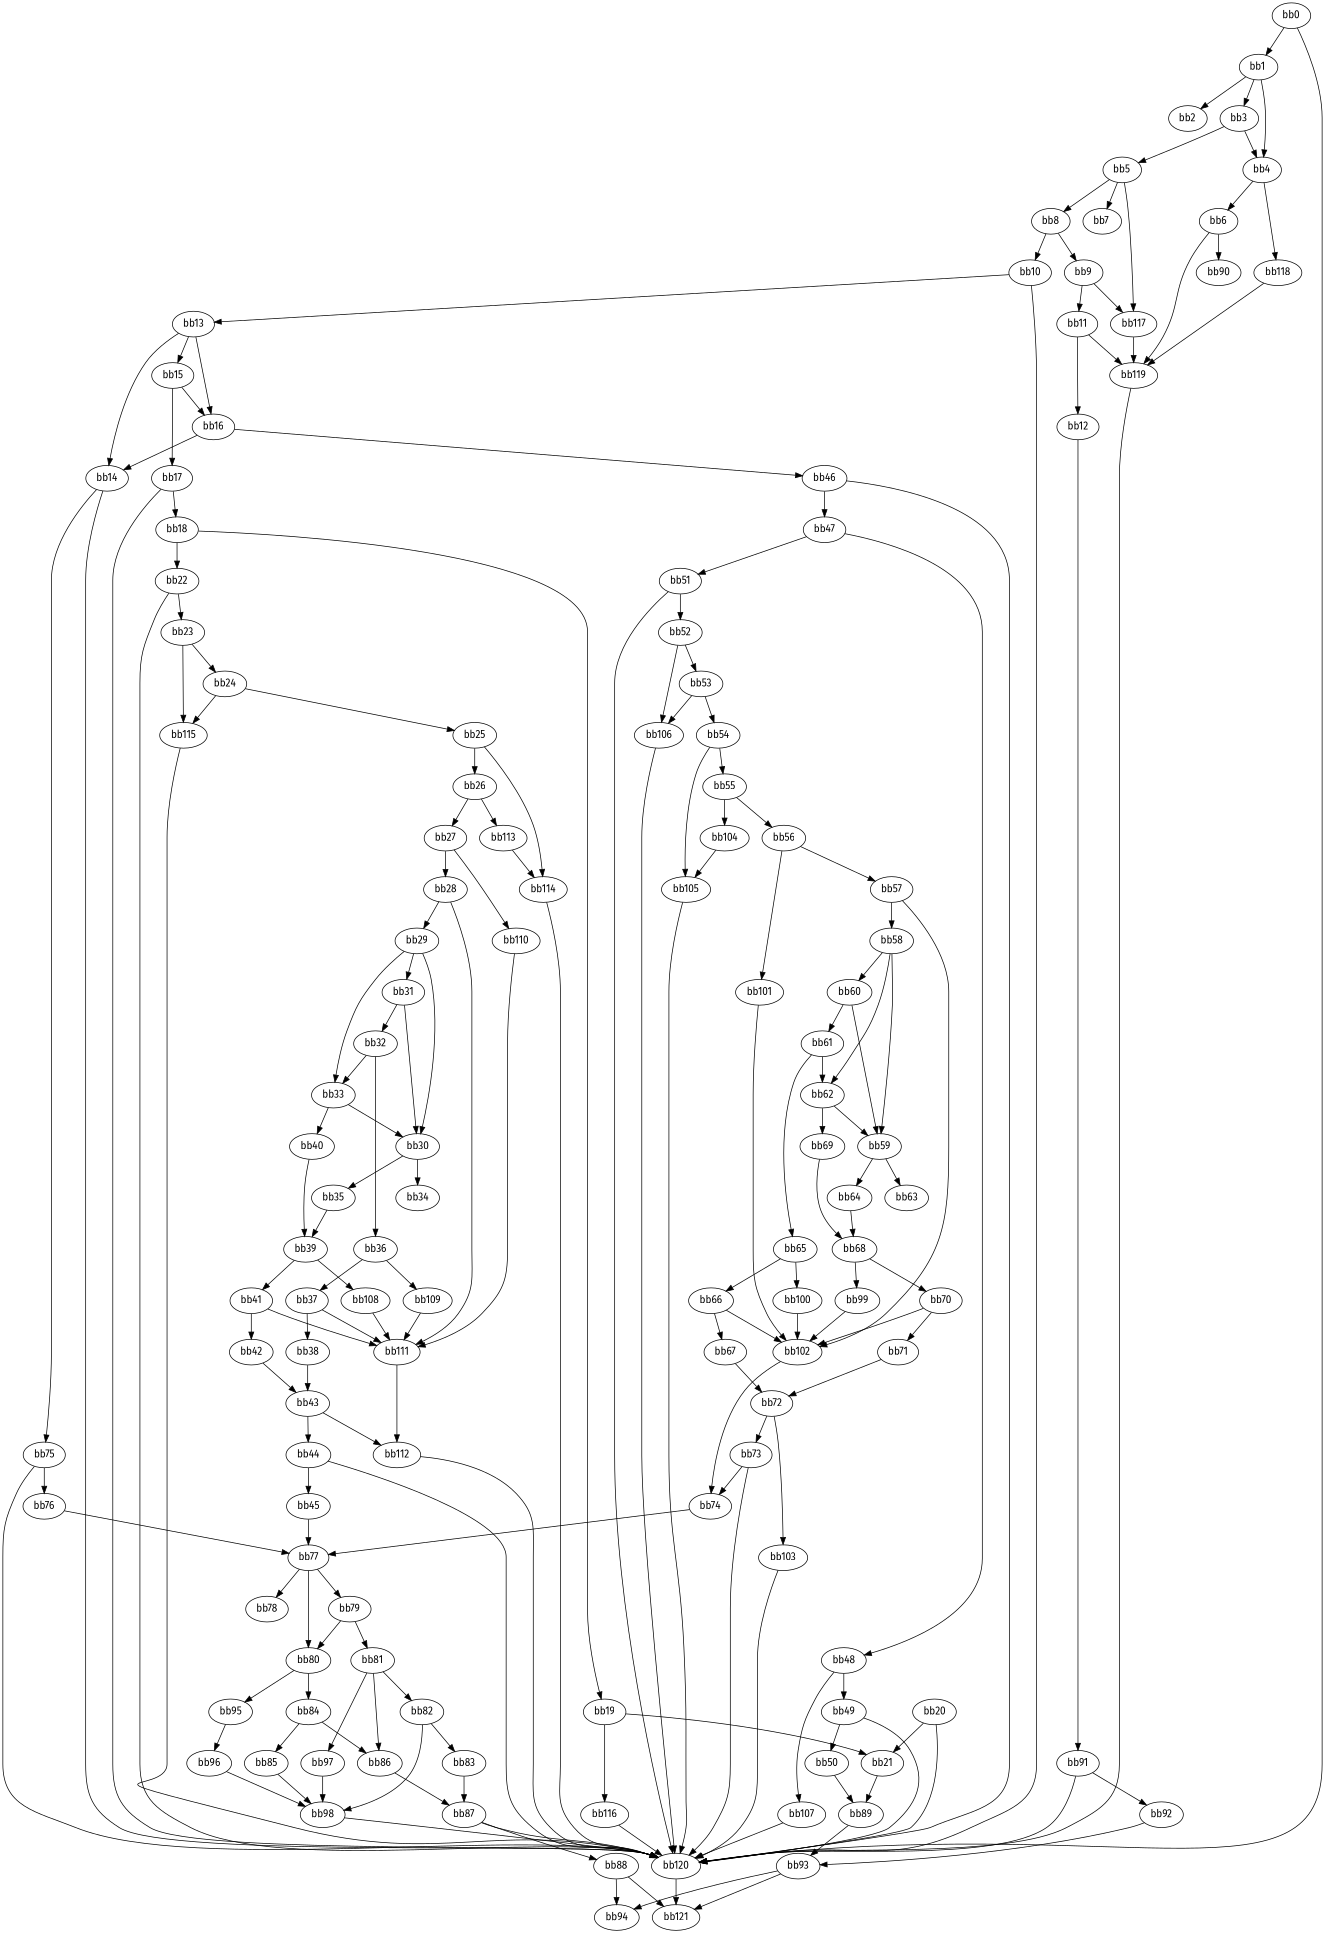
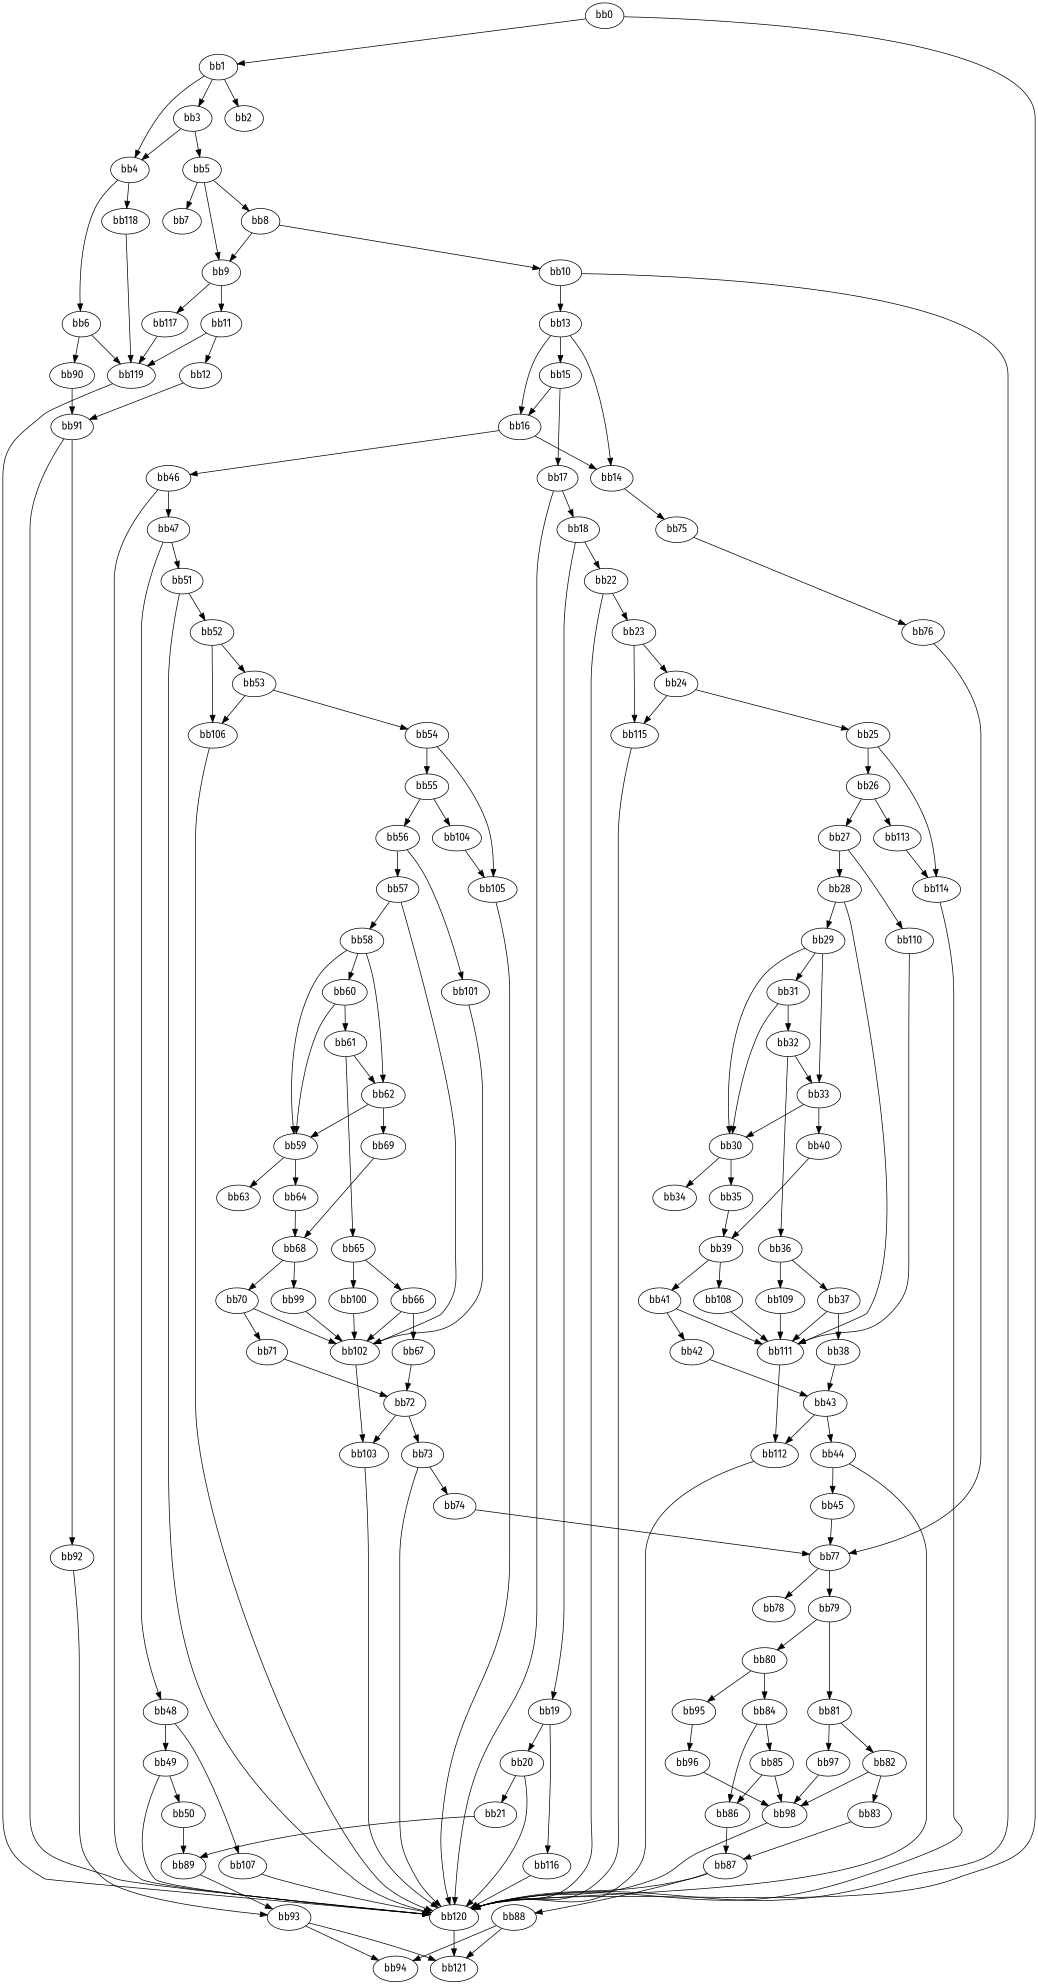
edge "bb5" -> "bb117": now "bb5" -> "bb9"
edge "bb90" -> "bb91": added
edge "bb102" -> "bb74": now "bb102" -> "bb103"
edge "bb14" -> "bb120": removed
edge "bb77" -> "bb80": removed
edge "bb81" -> "bb86": now "bb85" -> "bb86"
edge "bb19" -> "bb21": now "bb19" -> "bb20"
edge "bb75" -> "bb120": removed
